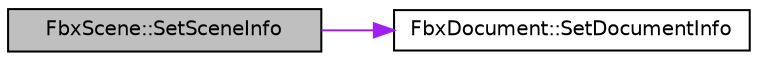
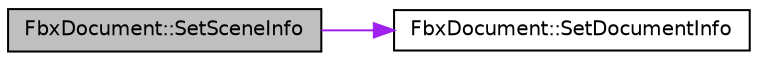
node "FbxScene::SetSceneInfo": label "FbxScene::SetSceneInfo" -> "FbxDocument::SetSceneInfo"
